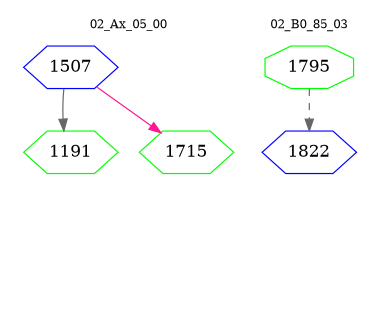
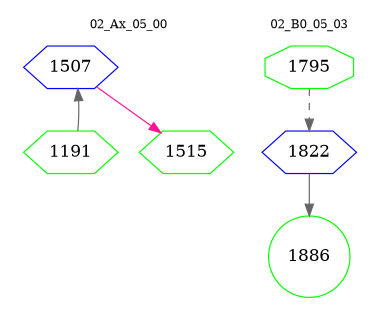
cluster "02_B0_85_03": label "02_B0_85_03" -> "02_B0_05_03"
edge "1507" -> "1191": reversed
node "1715": label "1715" -> "1515"
node "1886": added
